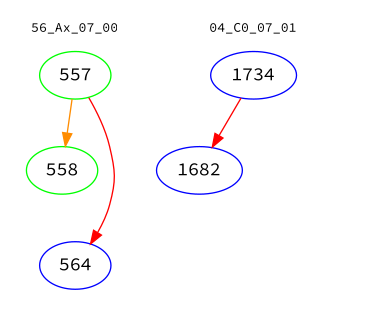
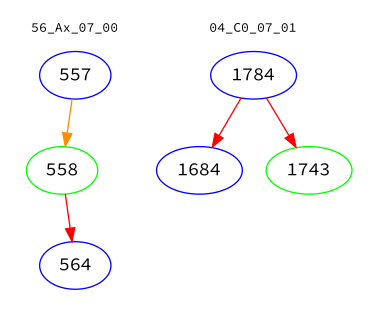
node "557": color green -> blue
node "1734": label "1734" -> "1784"
edge "557" -> "564": now "558" -> "564"
node "1682": label "1682" -> "1684"
node "1743": added
